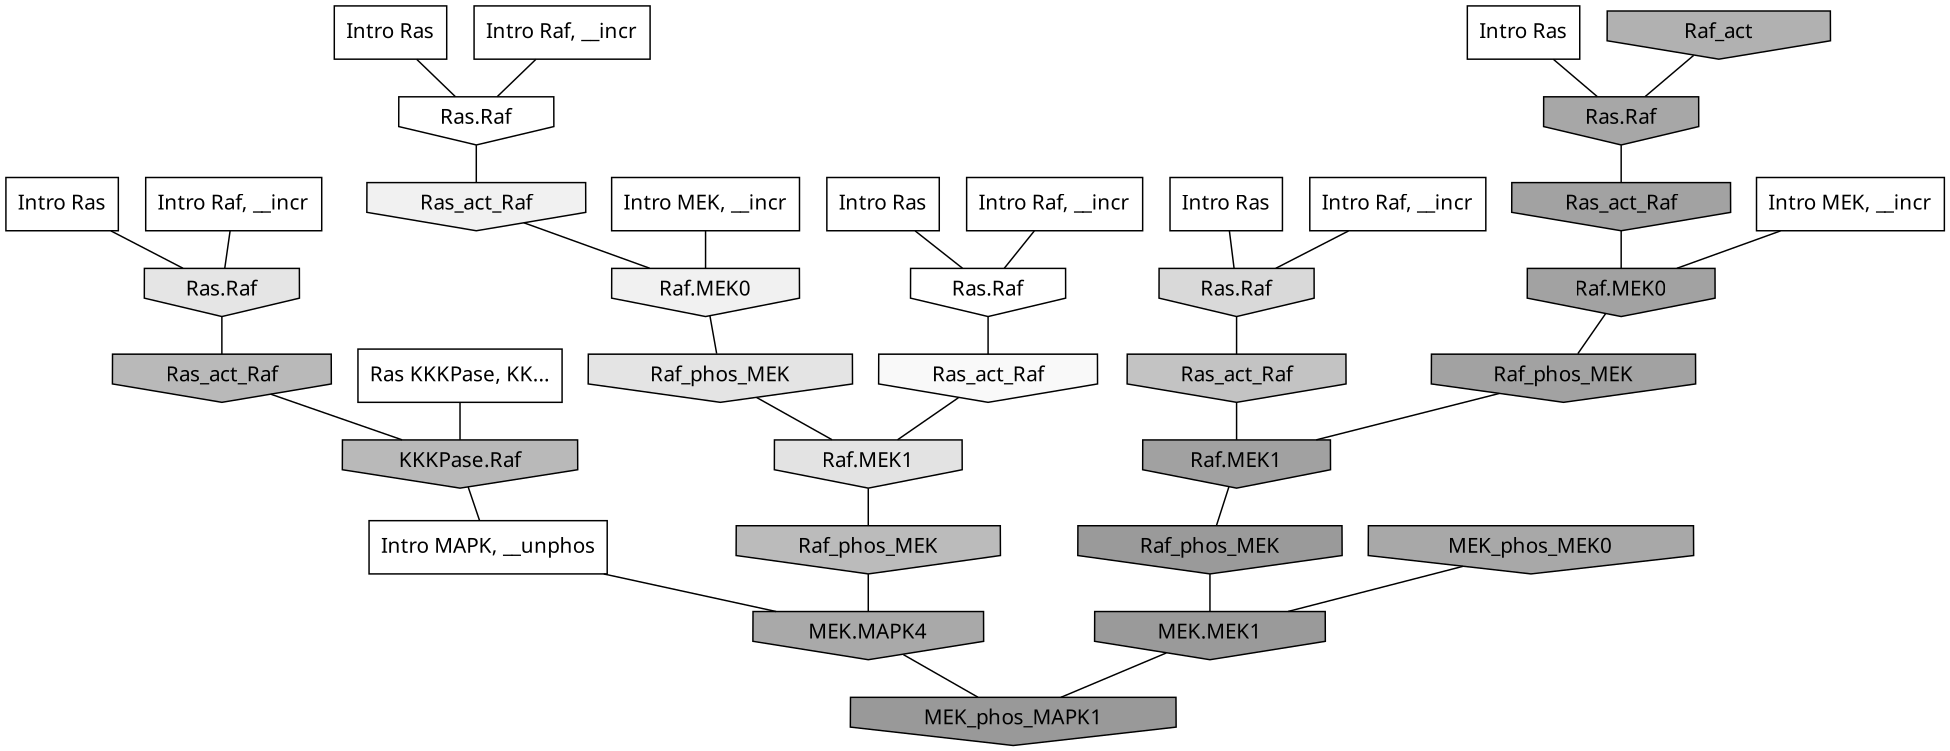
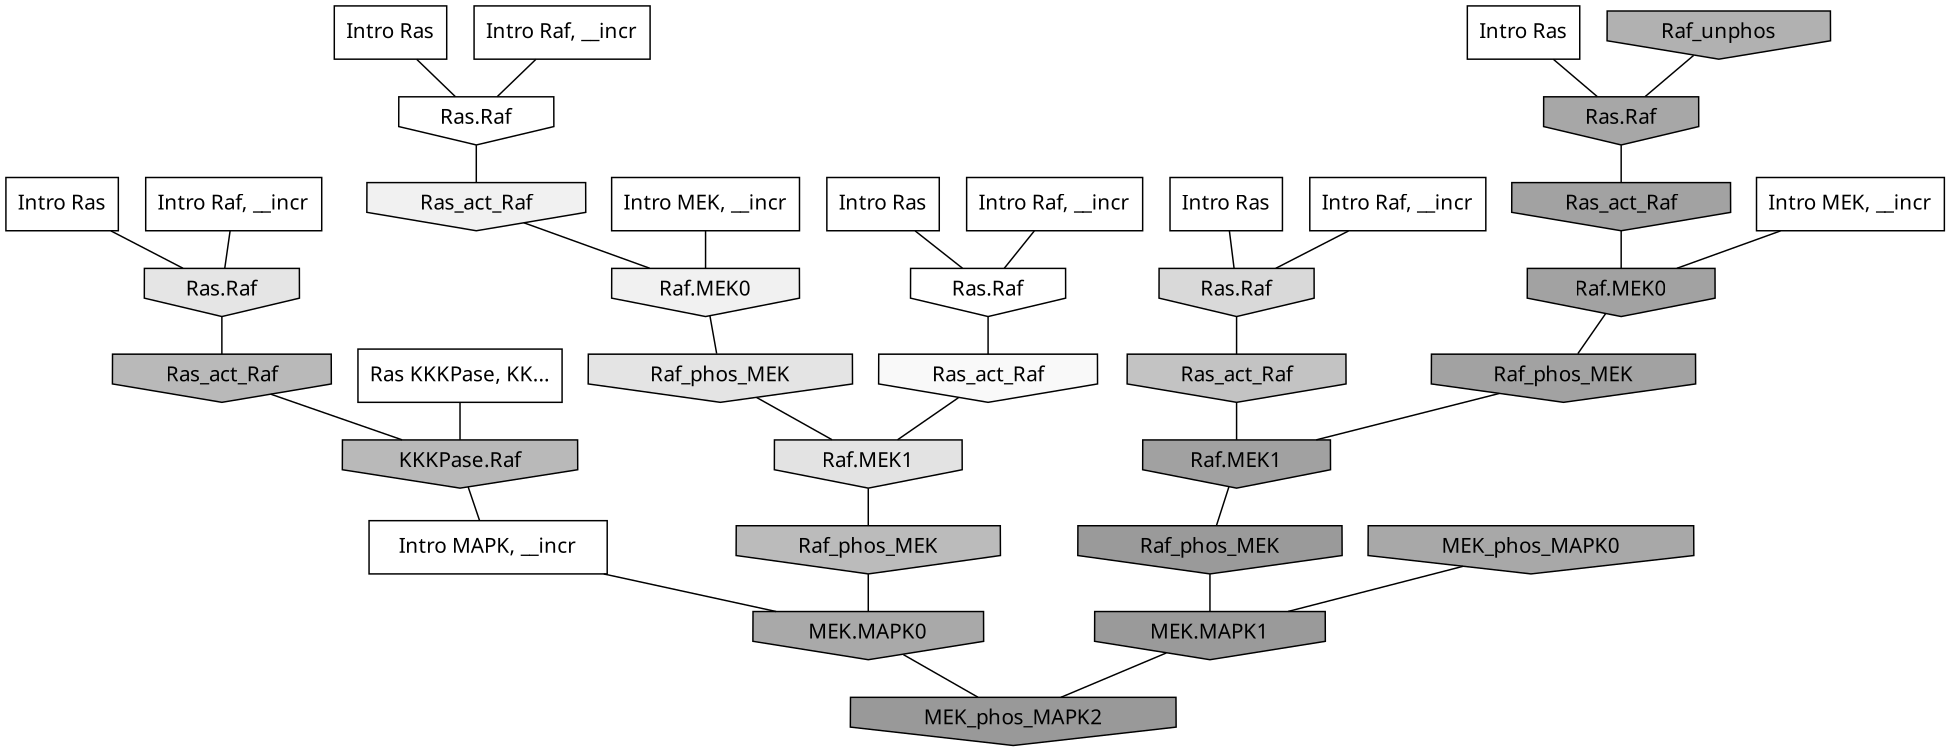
node "Raf_act": label "Raf_act" -> "Raf_unphos"
node "Intro MAPK, __unphos": label "Intro MAPK, __unphos" -> "Intro MAPK, __incr"
node "MEK_phos_MEK0": label "MEK_phos_MEK0" -> "MEK_phos_MAPK0"
node "MEK.MAPK4": label "MEK.MAPK4" -> "MEK.MAPK0"
node "MEK.MEK1": label "MEK.MEK1" -> "MEK.MAPK1"
node "MEK_phos_MAPK1": label "MEK_phos_MAPK1" -> "MEK_phos_MAPK2"
